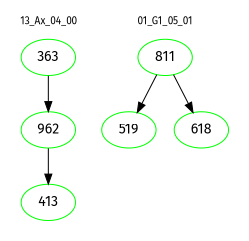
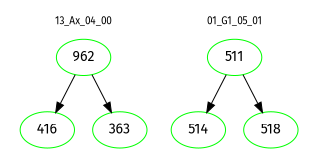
node "811": label "811" -> "511"
edge "363" -> "962": reversed
node "519": label "519" -> "514"
node "618": label "618" -> "518"
node "413": label "413" -> "416"
